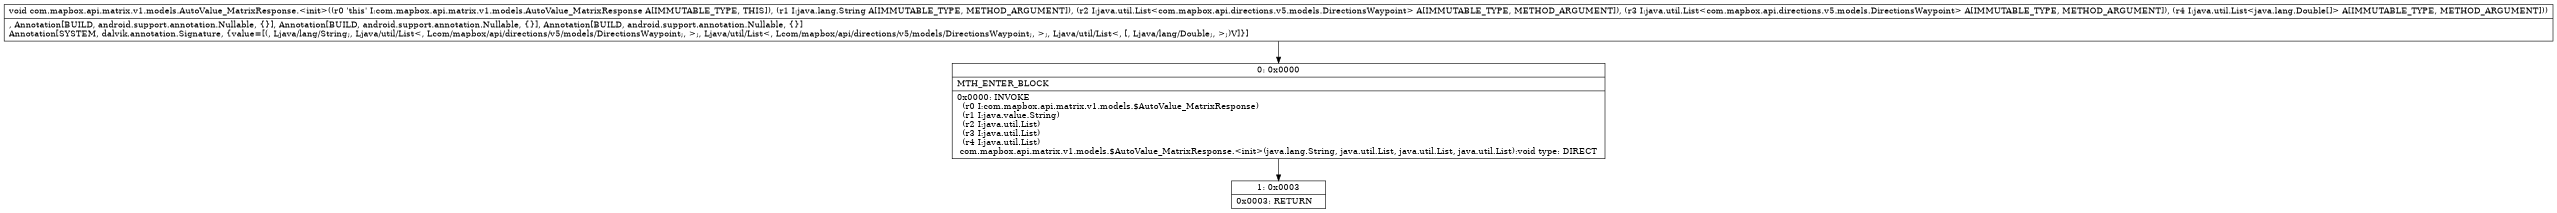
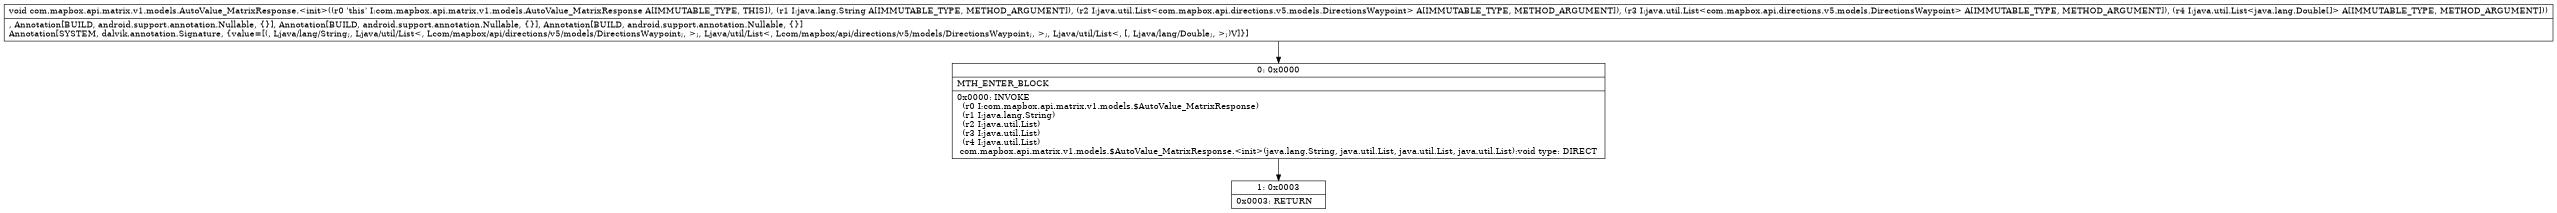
node "0: 0x0000": text "(r1 I:java.value.String)" -> "(r1 I:java.lang.String)"
